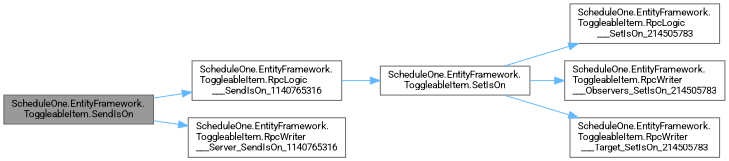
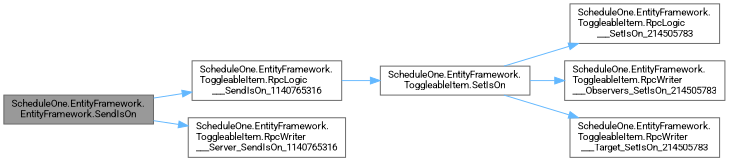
node "ScheduleOne.EntityFramework. ToggleableItem.SendIsOn": label "ScheduleOne.EntityFramework. ToggleableItem.SendIsOn" -> "ScheduleOne.EntityFramework. EntityFramework.SendIsOn"
